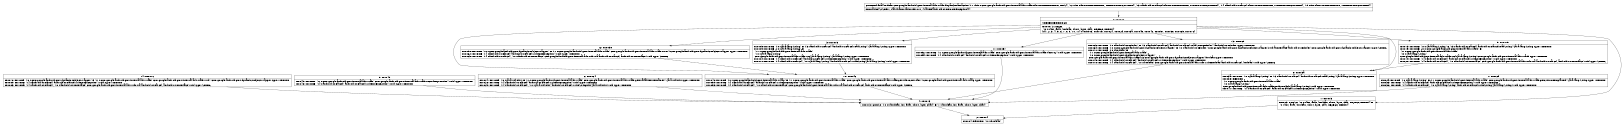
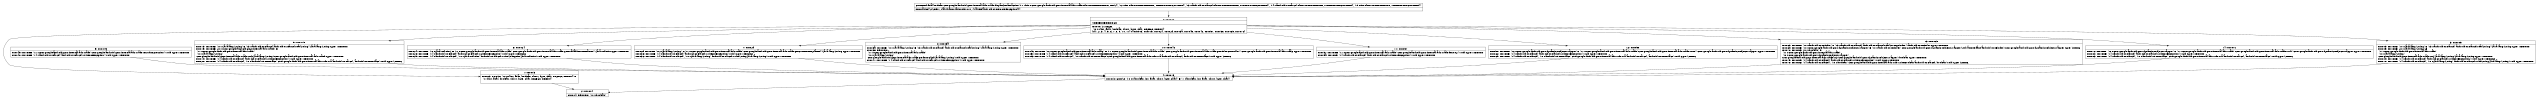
edge "0: 0x0000" -> "6: 0x0024": added
edge "0: 0x0000" -> "14: 0x007c": added
edge "0: 0x0000" -> "7: 0x002f": added
edge "12: 0x005e" -> "10: 0x004c": now "12: 0x005e" -> "4: 0x0013"
edge "5: 0x0015" -> "8: 0x003a": now "5: 0x0015" -> "4: 0x0013"
edge "3: 0x0005" -> "10: 0x004c": now "3: 0x0005" -> "4: 0x0013"
